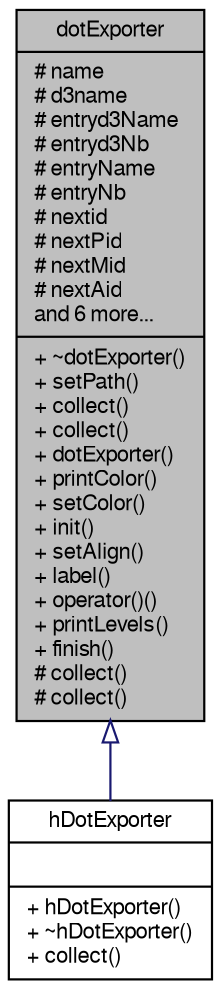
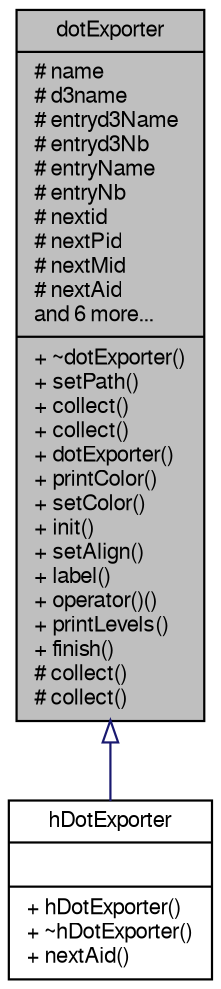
node "hDotExporter": text "+ collect()" -> "+ nextAid()"
